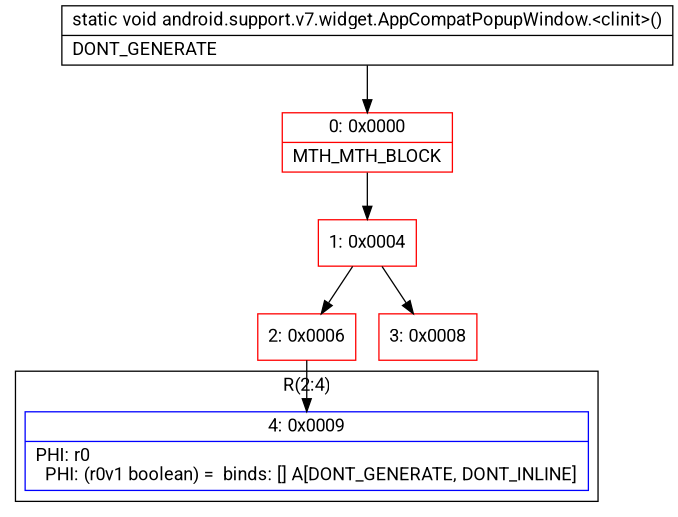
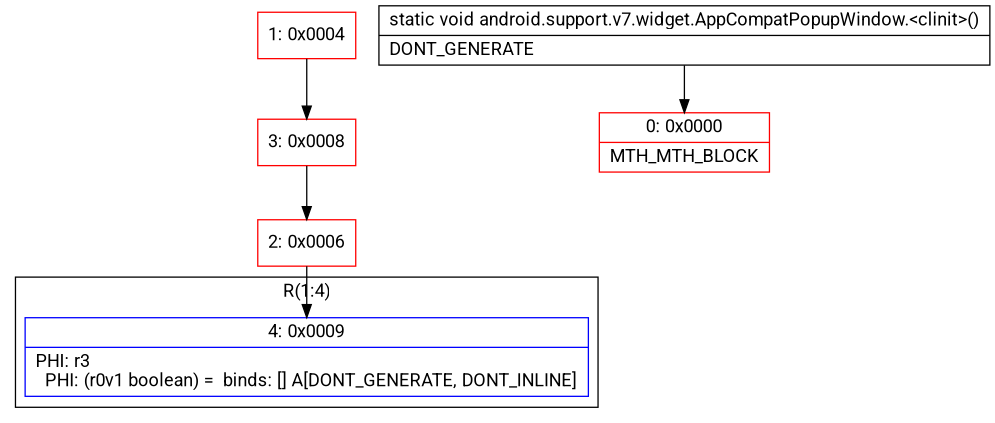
edge "0: 0x0000" -> "1: 0x0004": removed
edge "1: 0x0004" -> "2: 0x0006": now "3: 0x0008" -> "2: 0x0006"
cluster "R(2:4)": label "R(2:4)" -> "R(1:4)"
node "4: 0x0009": text "PHI: r0" -> "PHI: r3"
